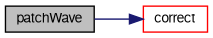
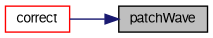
edge "patchWave" -> "correct": reversed
